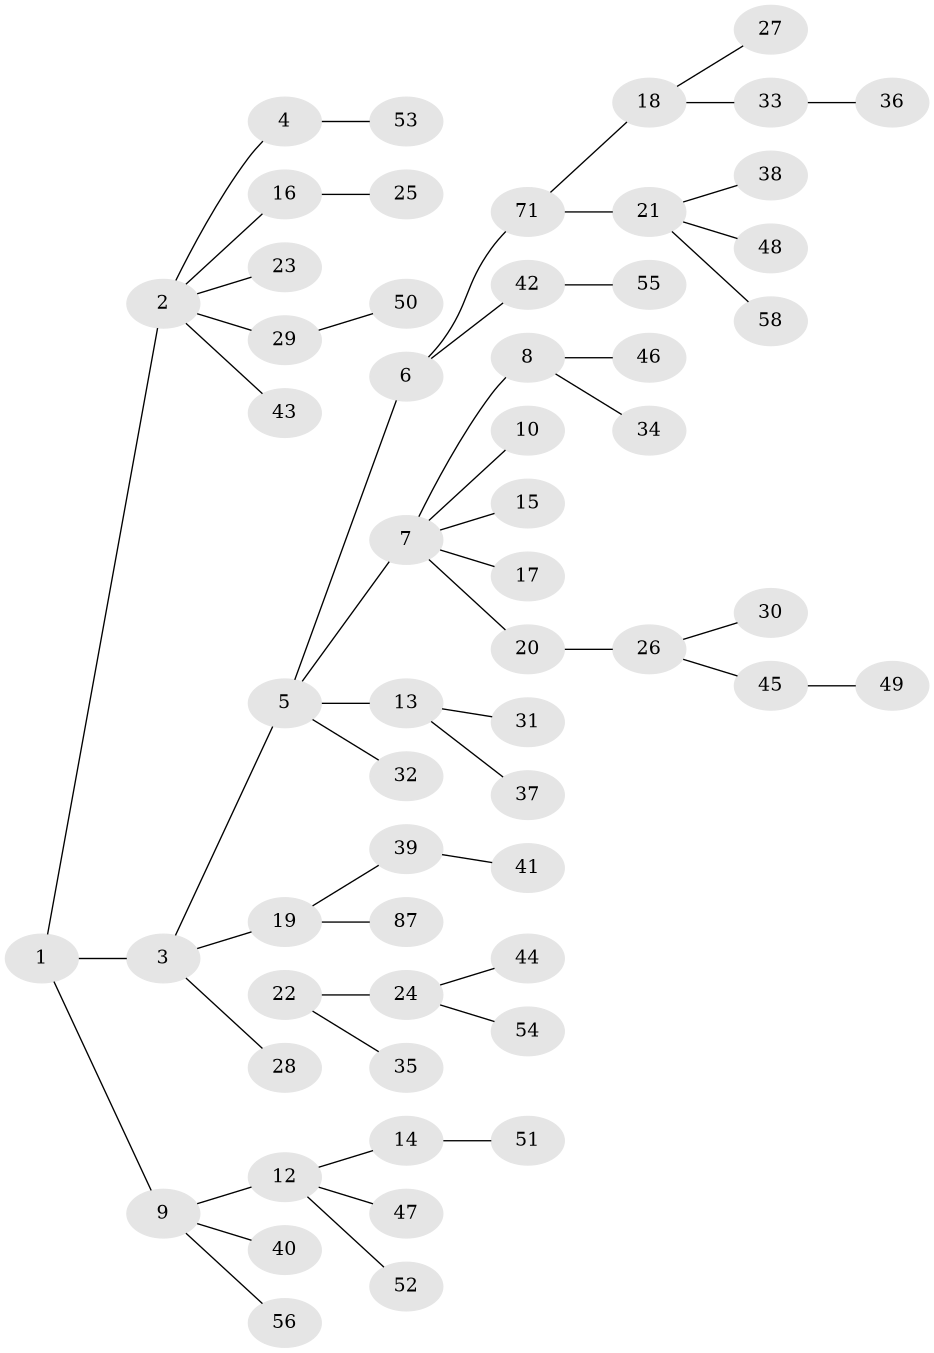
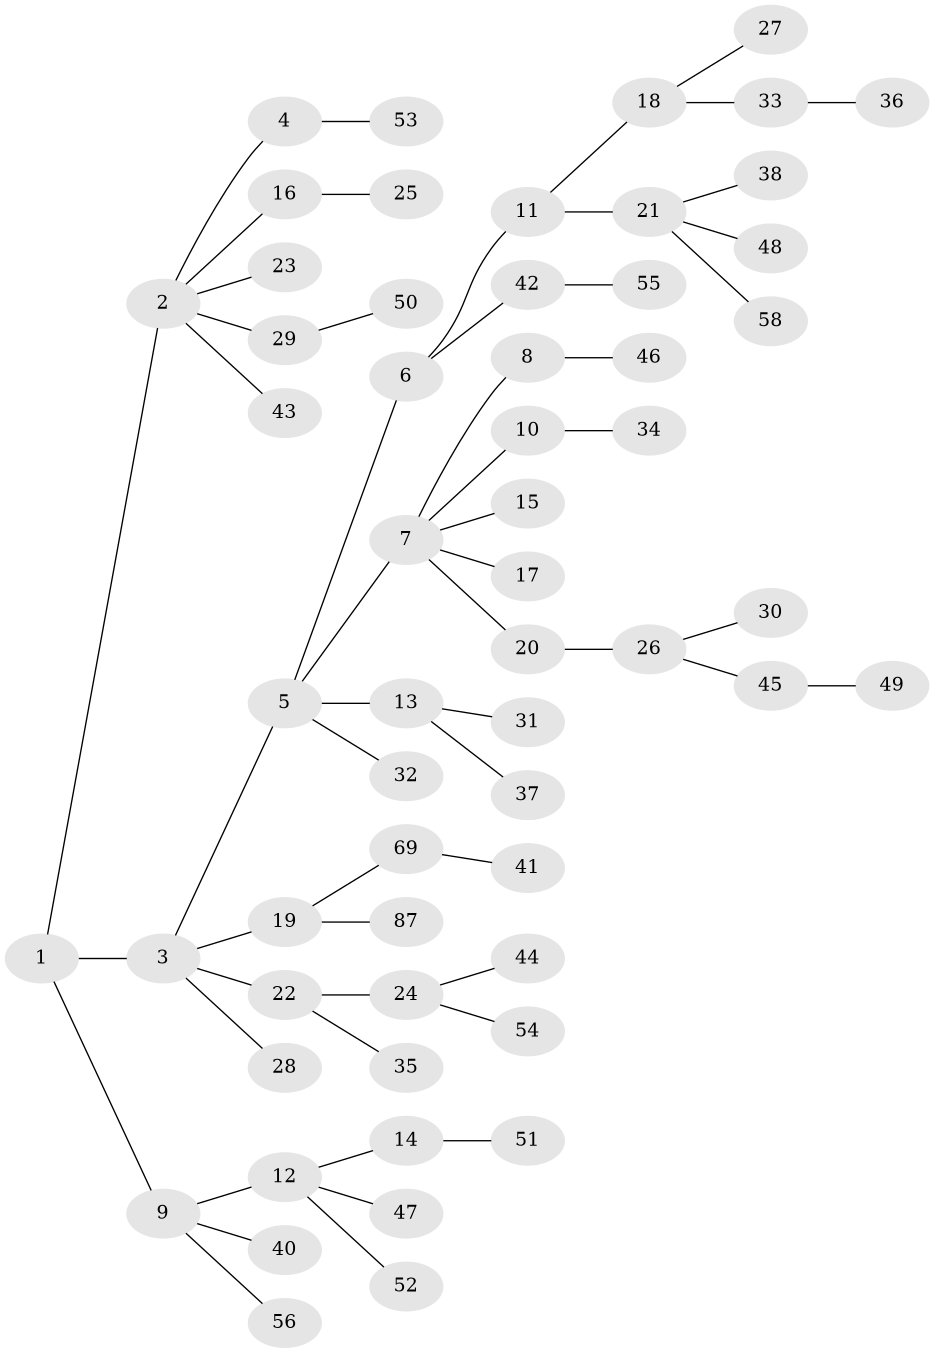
node "71": label "71" -> "11"
edge "8" -- "34": now "10" -- "34"
node "39": label "39" -> "69"
edge "3" -- "22": added
